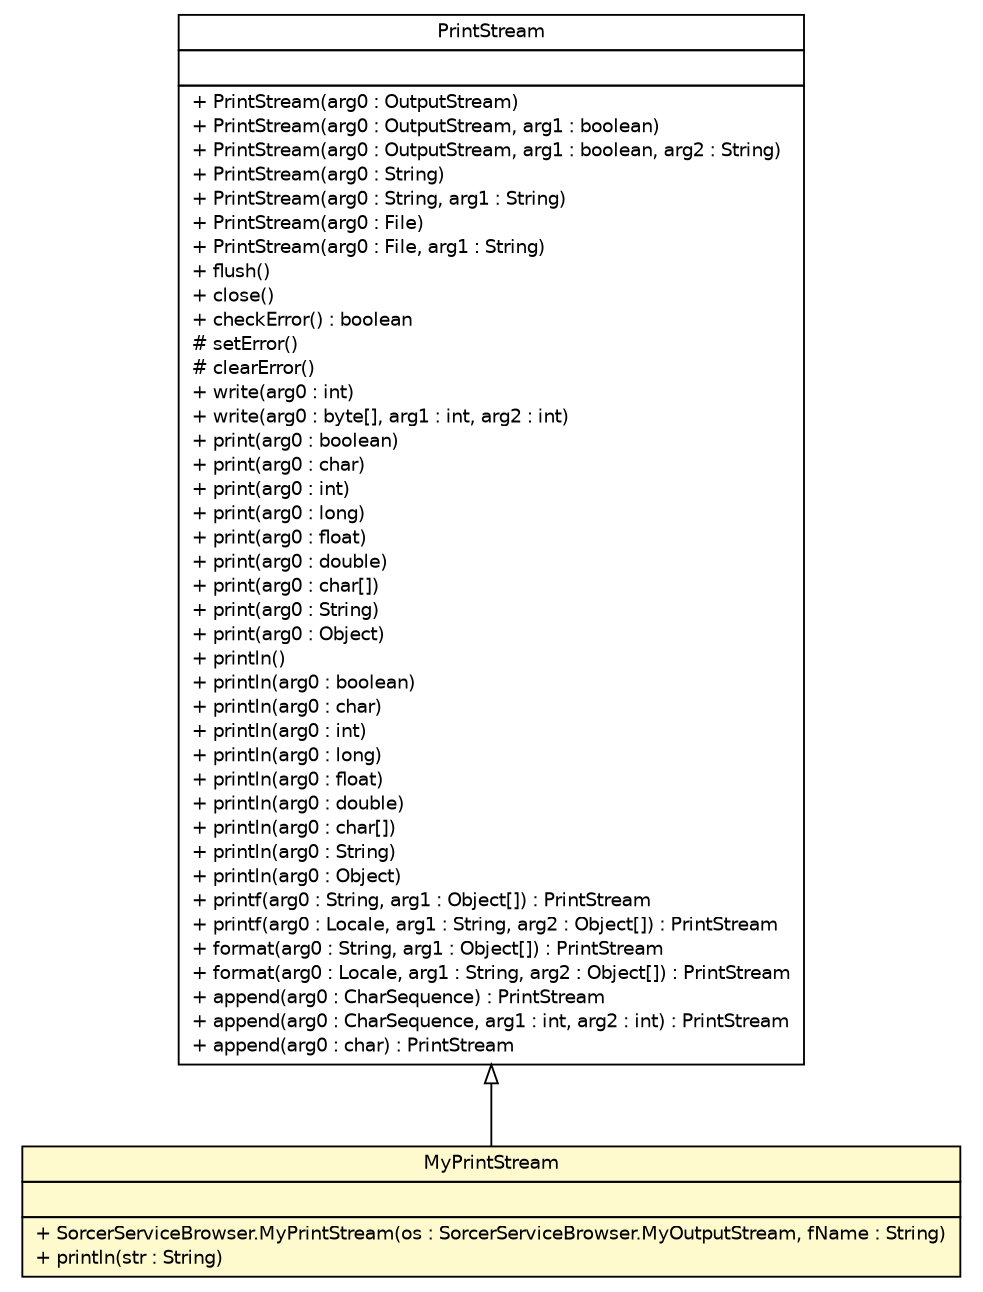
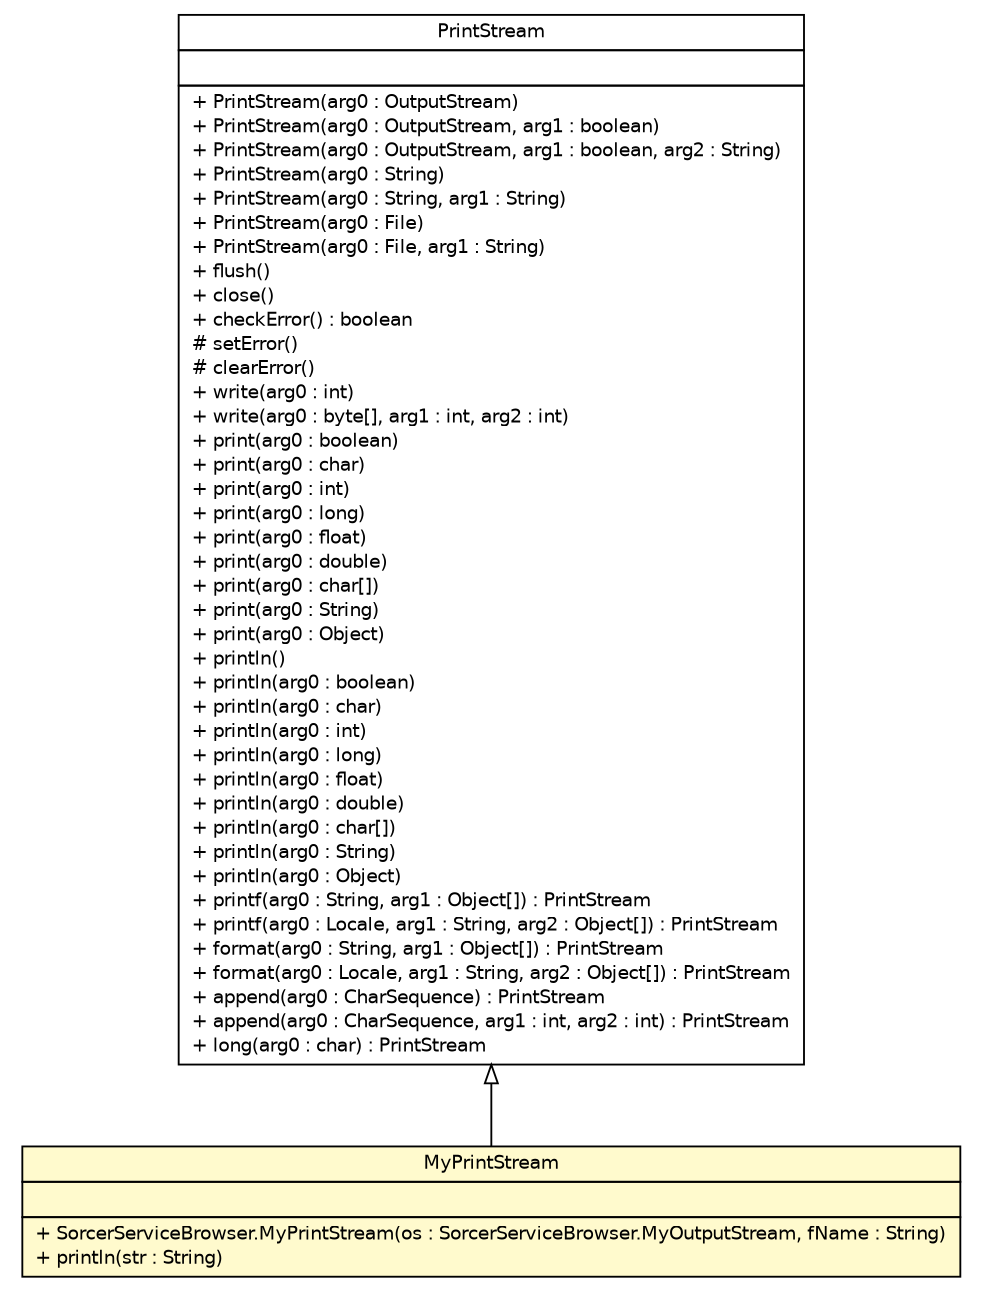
node "PrintStream": text "+ append(arg0 : char) : PrintStream" -> "+ long(arg0 : char) : PrintStream"
